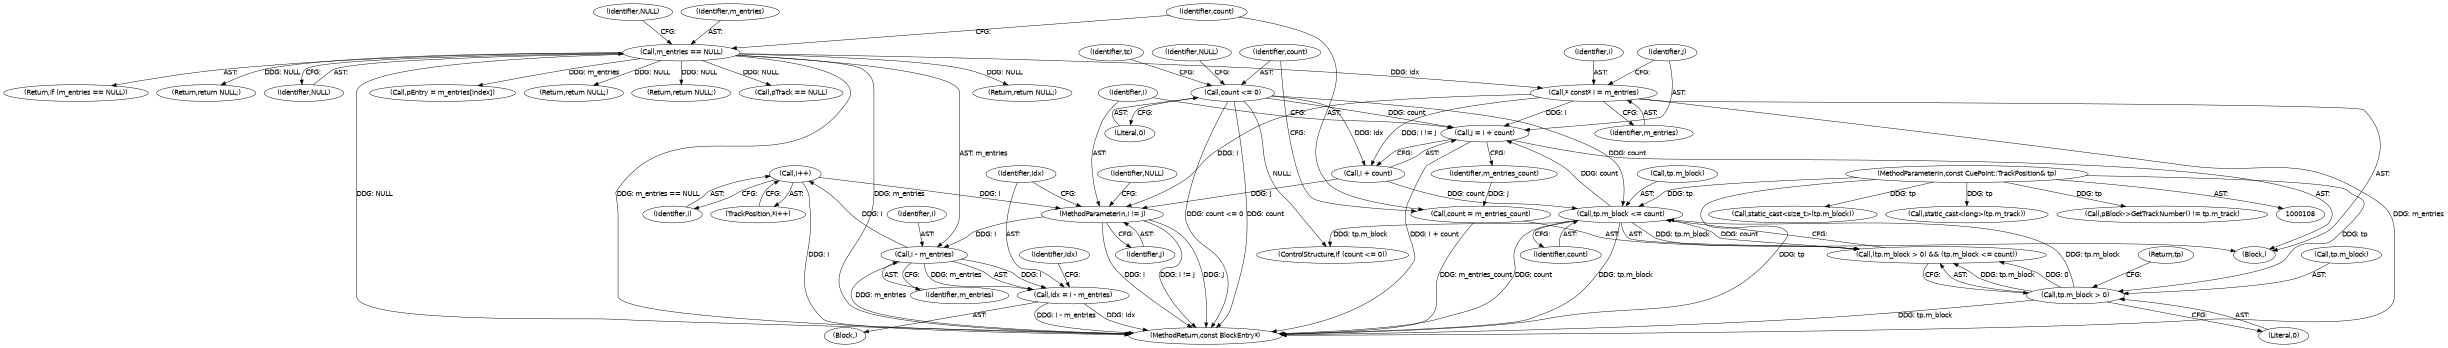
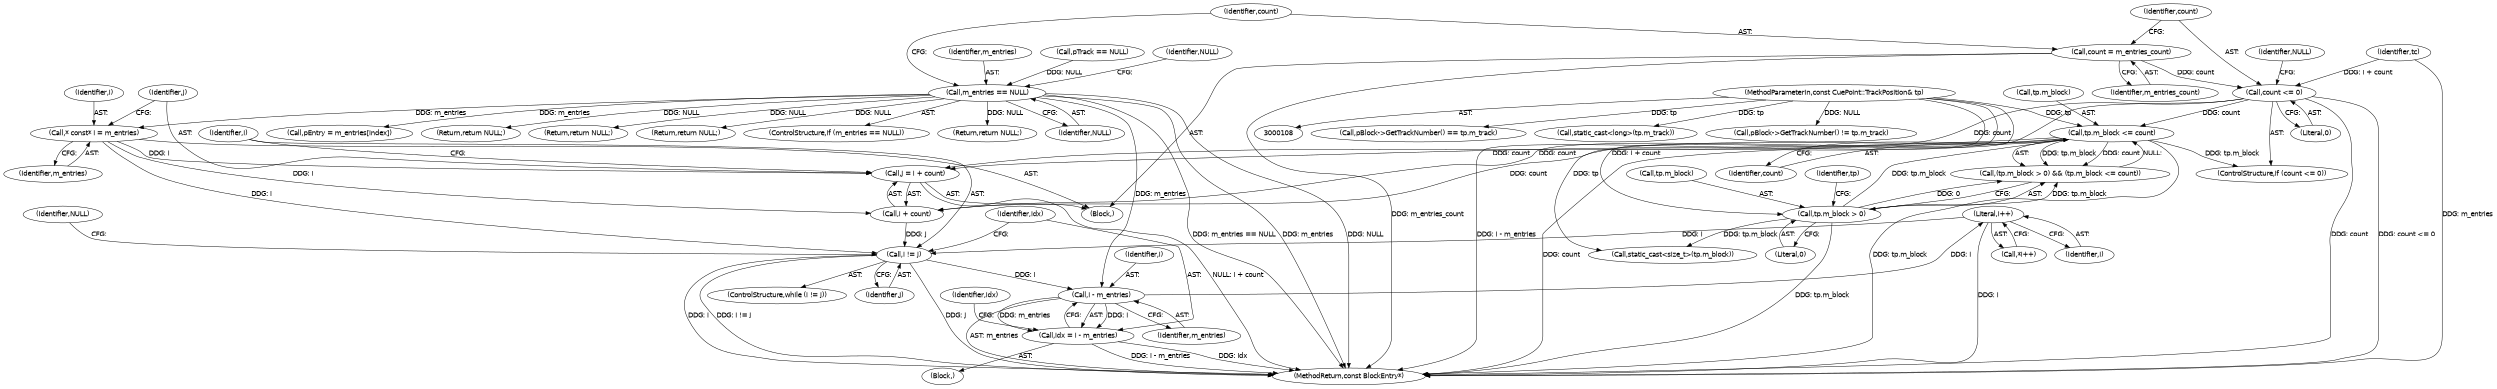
edge "(Call,m_entries == NULL)" -> "(Call,pTrack == NULL)": reversed
edge "(Identifier,tc)" -> "(Call,count <= 0)": label "CFG: " -> "DDG: i + count"
edge "(Call,m_entries == NULL)" -> "(Call,* const* i = m_entries)": label "DDG: idx" -> "DDG: m_entries"
edge "(Call,count = m_entries_count)" -> "(Call,count <= 0)": added, label "DDG: count"
node "(Return,if (m_entries == NULL))": label "(Return,if (m_entries == NULL))" -> "(ControlStructure,if (m_entries == NULL))"
edge "(Call,count <= 0)" -> "(Call,i + count)": label "DDG: idx" -> "DDG: count"
node "(Call,pBlock->GetTrackNumber() == tp.m_track)": added
edge "(Call,* const* i = m_entries)" -> "(Call,i + count)": label "DDG: i != j" -> "DDG: i"
edge "(Call,j = i + count)" -> "(Identifier,m_entries_count)": now "(Call,count = m_entries_count)" -> "(Identifier,m_entries_count)"
edge "(Call,m_entries == NULL)" -> "(Call,i - m_entries)": label "AST: m_entries" -> "DDG: m_entries"
edge "(Call,j = i + count)" -> "(Call,i + count)": label "CFG: " -> "AST: "
node "(Call,i++)": label "(Call,i++)" -> "(Literal,i++)"
edge "(Call,count <= 0)" -> "(ControlStructure,if (count <= 0))": label "NULL: " -> "AST: "
edge "(Identifier,m_entries_count)" -> "(Call,count = m_entries_count)": label "DDG: j" -> "AST: "
edge "(MethodParameterIn,const CuePoint::TrackPosition& tp)" -> "(Call,pBlock->GetTrackNumber() != tp.m_track)": label "DDG: tp" -> "DDG: NULL"
edge "(Call,i + count)" -> "(Call,tp.m_block <= count)": reversed
node "(TrackPosition,*i++)": label "(TrackPosition,*i++)" -> "(Call,*i++)"
node "(MethodParameterIn,i != j)": label "(MethodParameterIn,i != j)" -> "(Call,i != j)"
node "1000108": label "1000108" -> "3000108"
edge "(Call,tp.m_block > 0)" -> "(Call,static_cast<size_t>(tp.m_block))": added, label "DDG: tp.m_block"
edge "(Call,j = i + count)" -> "(MethodReturn,const BlockEntry*)": label "DDG: i + count" -> "NULL: i + count"
edge "(Call,(tp.m_block > 0) && (tp.m_block <= count))" -> "(Call,tp.m_block <= count)": label "CFG: " -> "NULL: "
edge "(MethodParameterIn,const CuePoint::TrackPosition& tp)" -> "(Call,tp.m_block > 0)": label "DDG: tp" -> "DDG: i + count"
edge "(MethodParameterIn,const CuePoint::TrackPosition& tp)" -> "(MethodReturn,const BlockEntry*)": label "DDG: tp" -> "DDG: i - m_entries"
node "(Return,tp)": label "(Return,tp)" -> "(Identifier,tp)"
node "(ControlStructure,while (i != j))": added
edge "(Call,i - m_entries)" -> "(MethodReturn,const BlockEntry*)": label "DDG: m_entries" -> "AST: m_entries"
edge "(Call,idx = i - m_entries)" -> "(Call,i - m_entries)": added, label "CFG:"
edge "(Call,* const* i = m_entries)" -> "(MethodReturn,const BlockEntry*)": now "(Identifier,tc)" -> "(MethodReturn,const BlockEntry*)"
